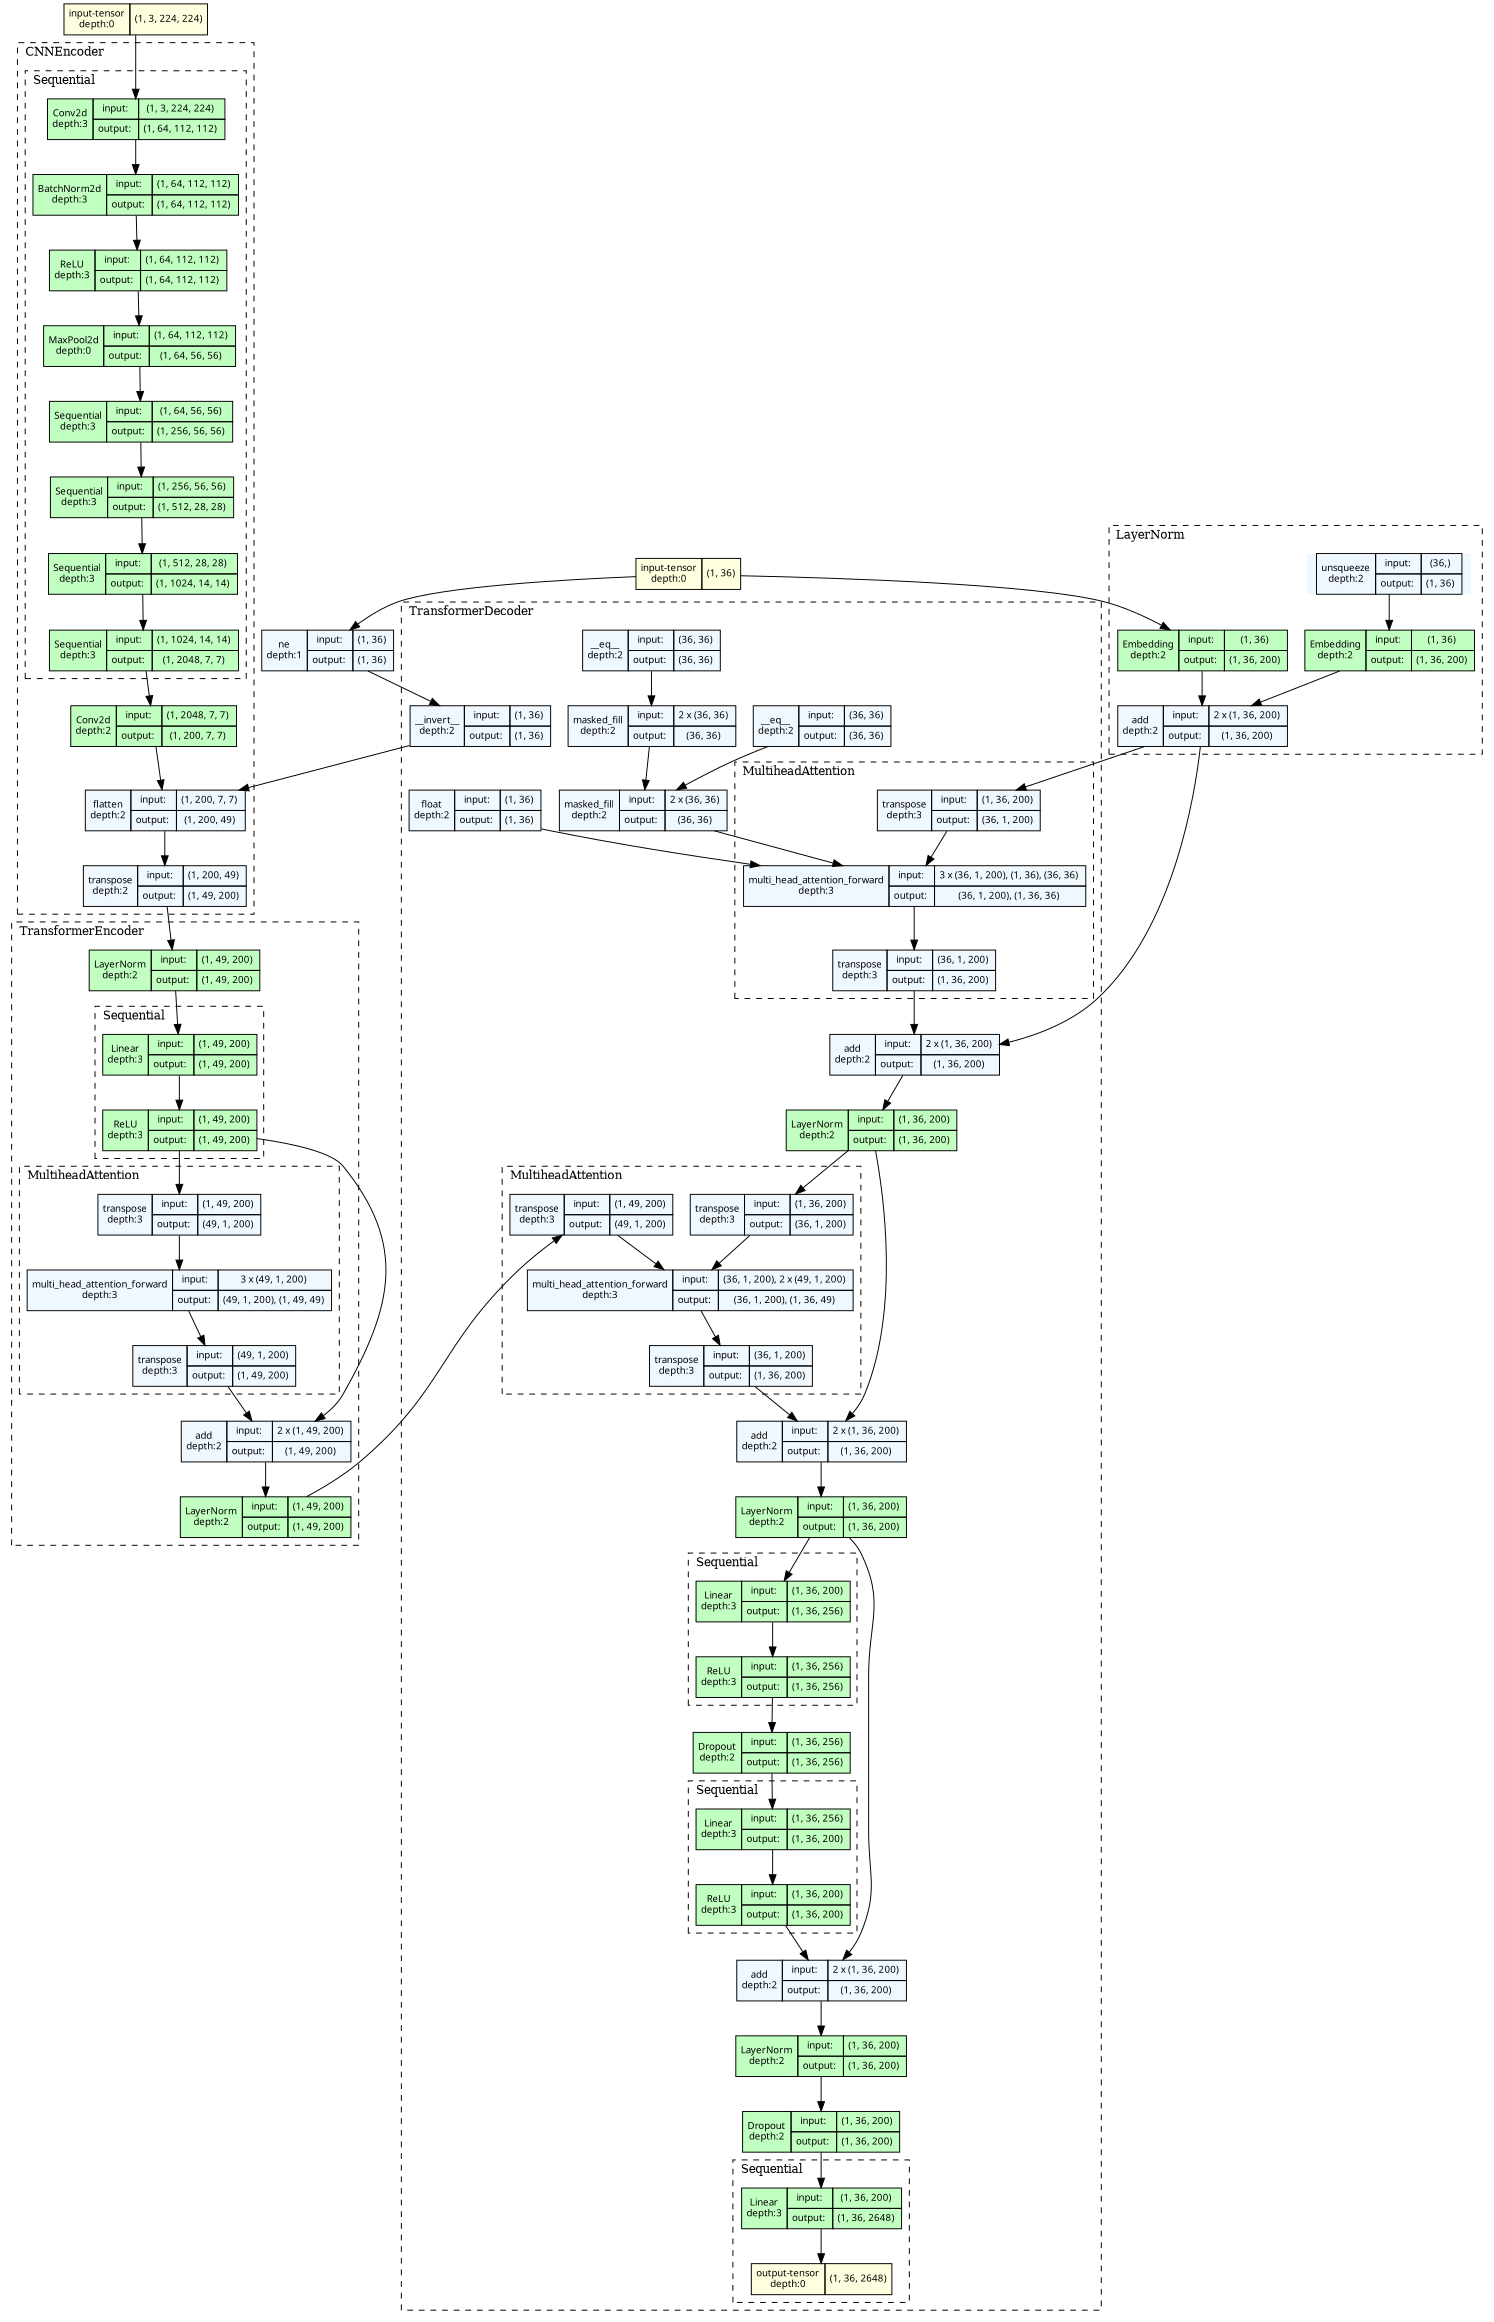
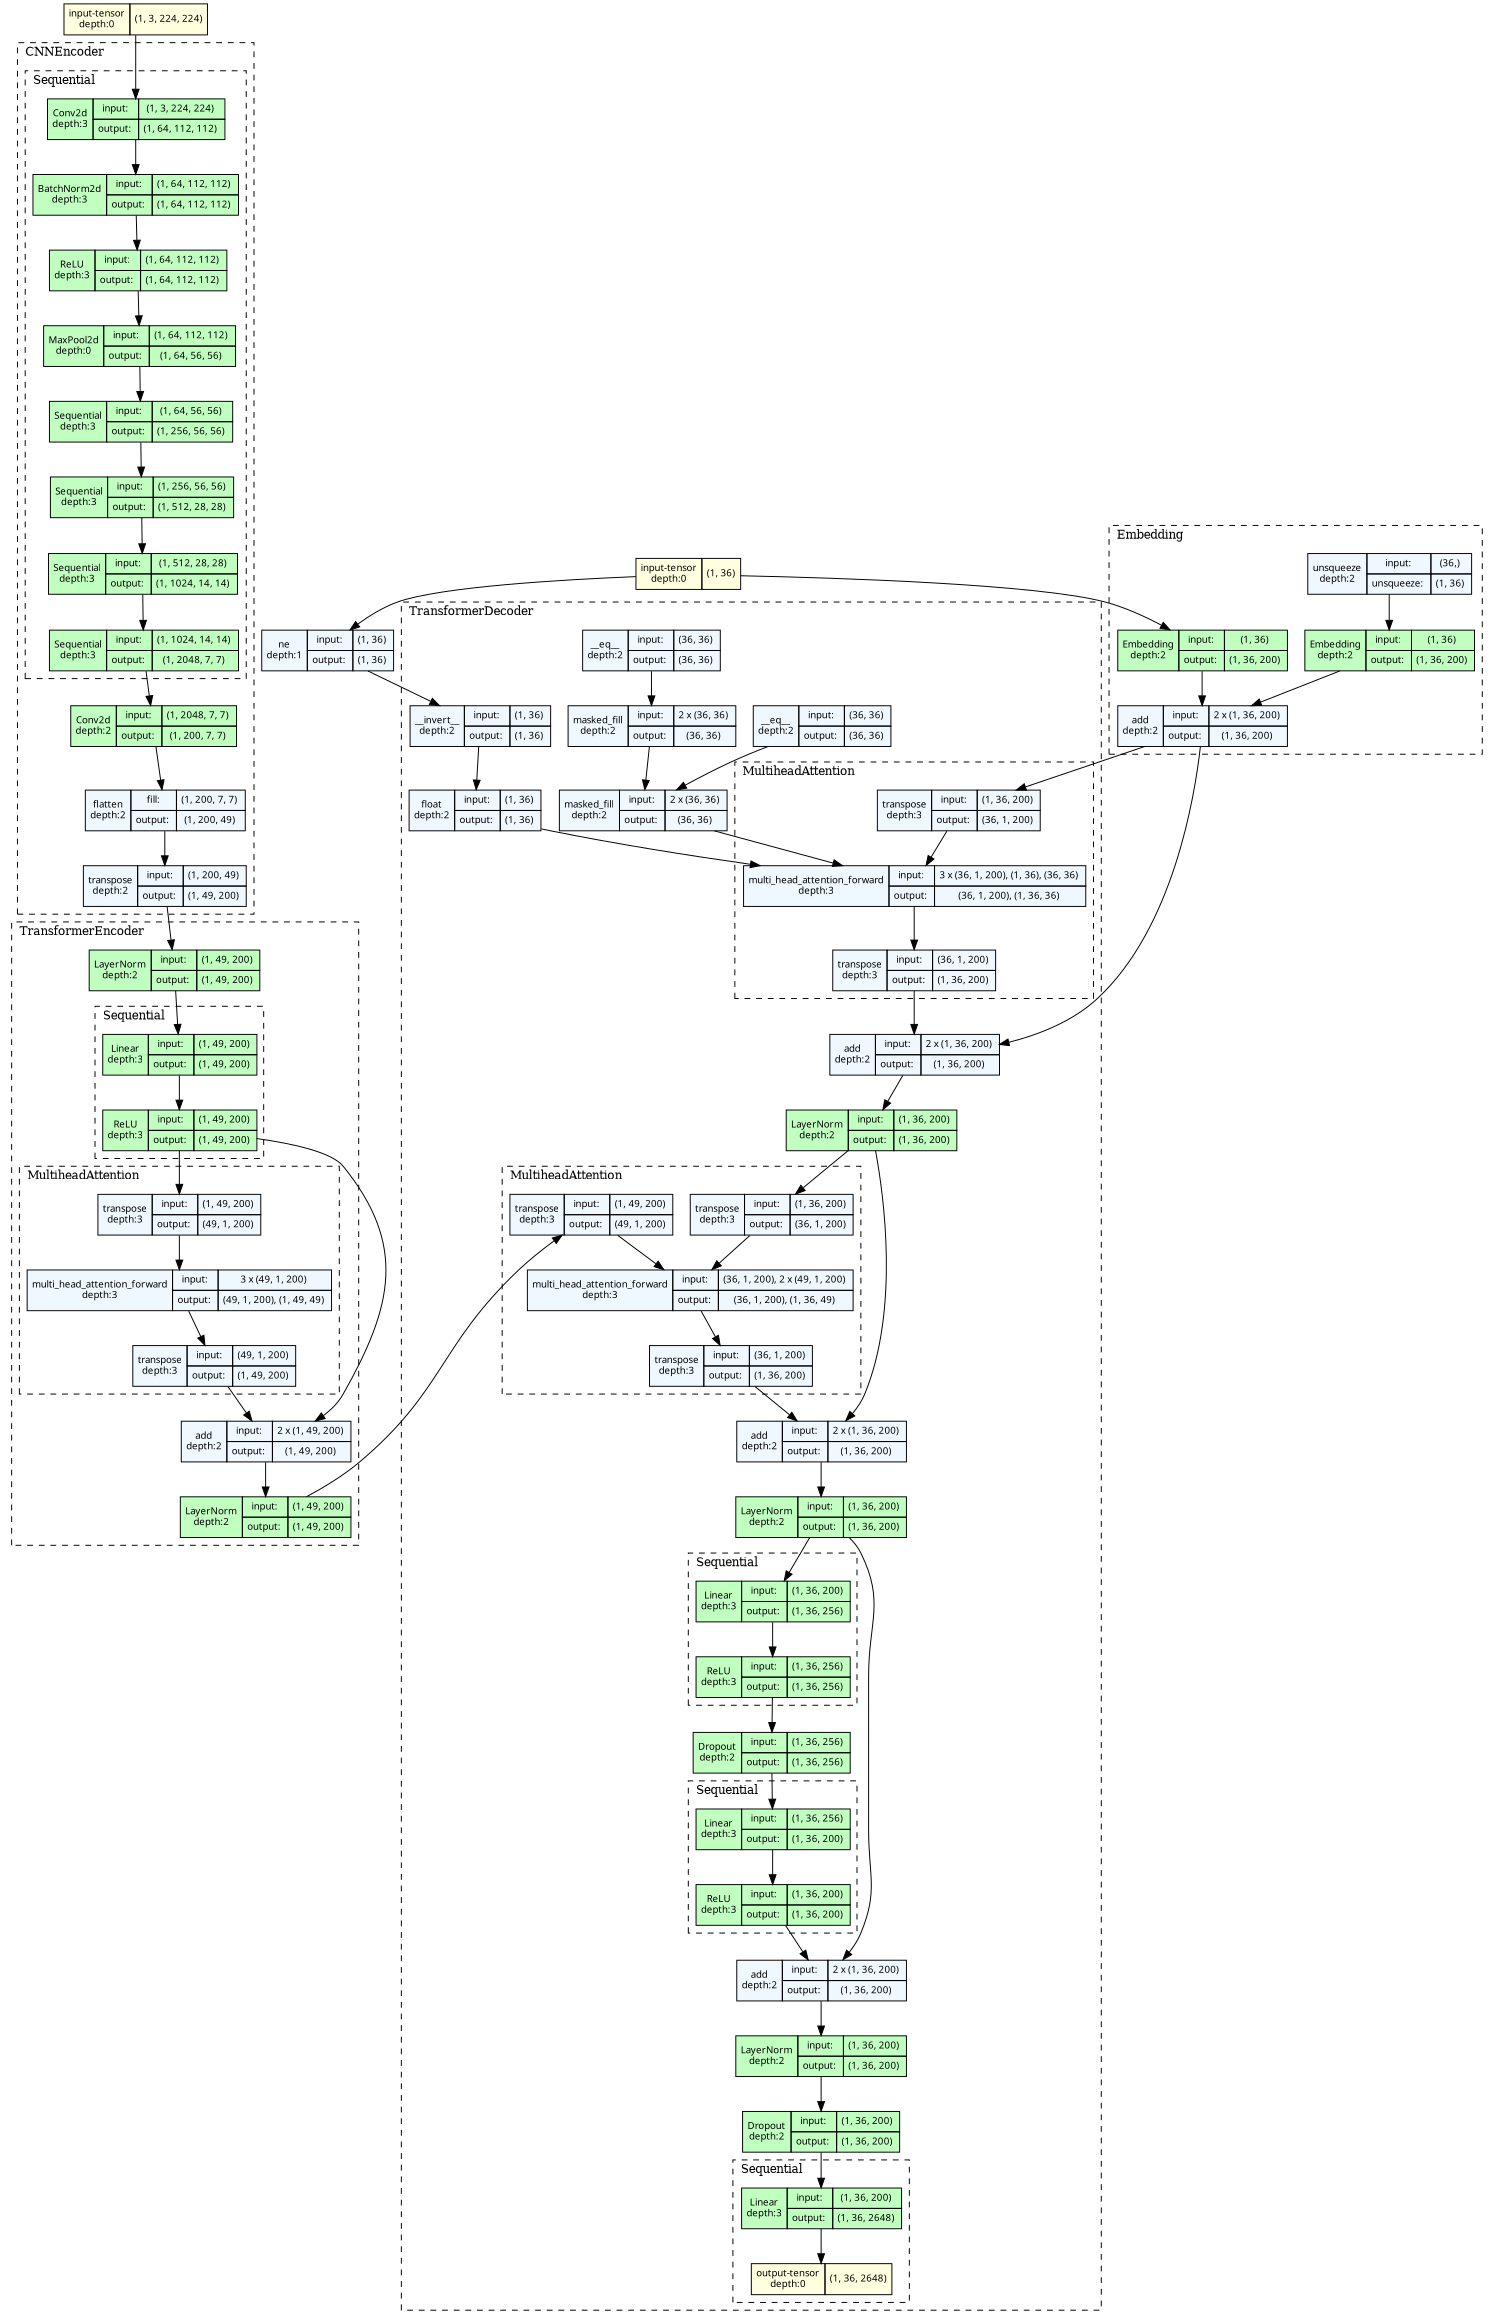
cluster "LayerNorm": label "LayerNorm" -> "Embedding"
node "unsqueeze": text "output:" -> "unsqueeze:"
edge "__invert__" -> "flatten": now "__invert__" -> "float"
node "flatten": text "input:" -> "fill:"
